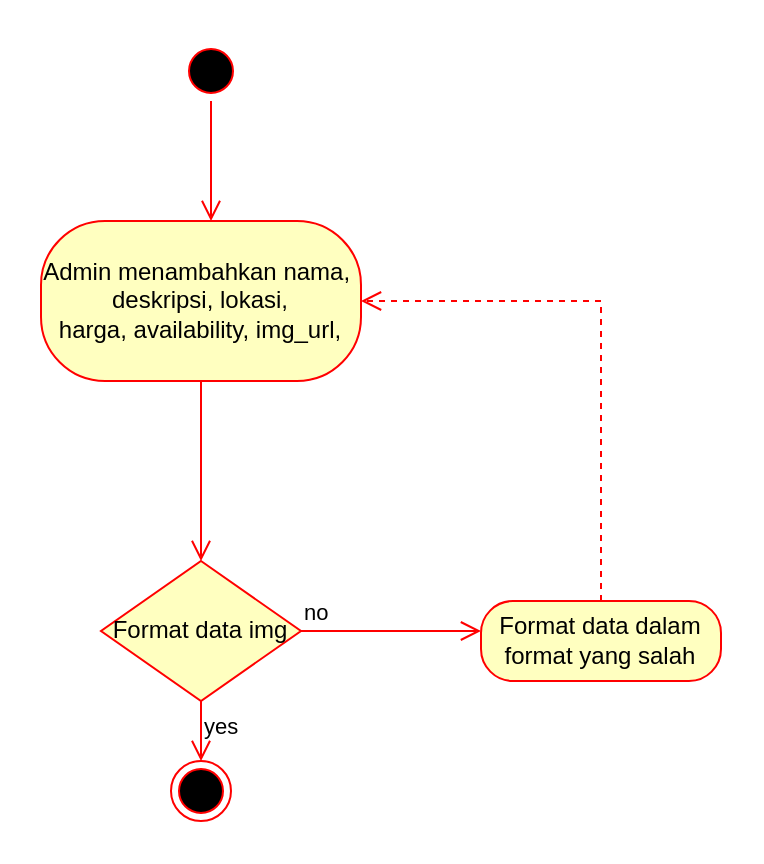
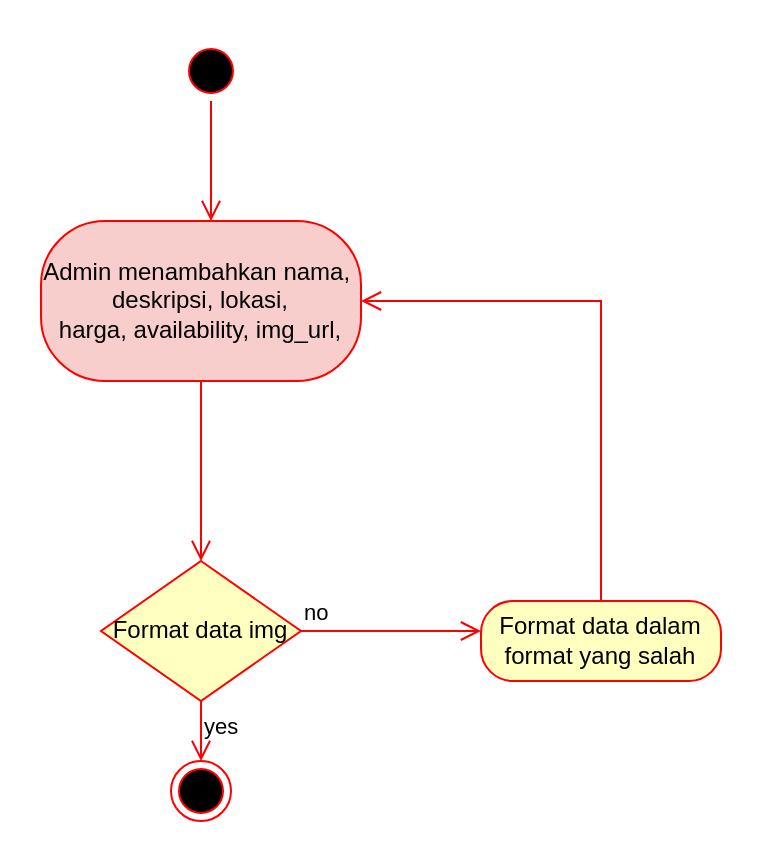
node "Admin menambahkan nama, deskripsi, lokasi, harga, availability, img_url,": fillcolor #ffffc0 -> #f8cecc
edge "Format data dalam format yang salah" -> "Admin menambahkan nama, deskripsi, lokasi, harga, availability, img_url,": style dashed -> solid
